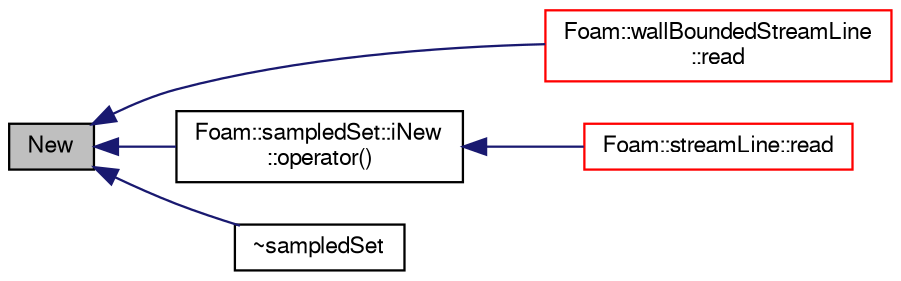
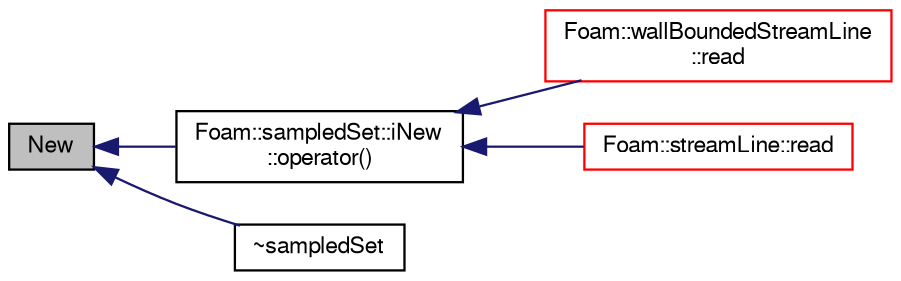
edge "Foam::wallBoundedStreamLine ::read" -> "New": now "Foam::wallBoundedStreamLine ::read" -> "Foam::sampledSet::iNew ::operator()"
